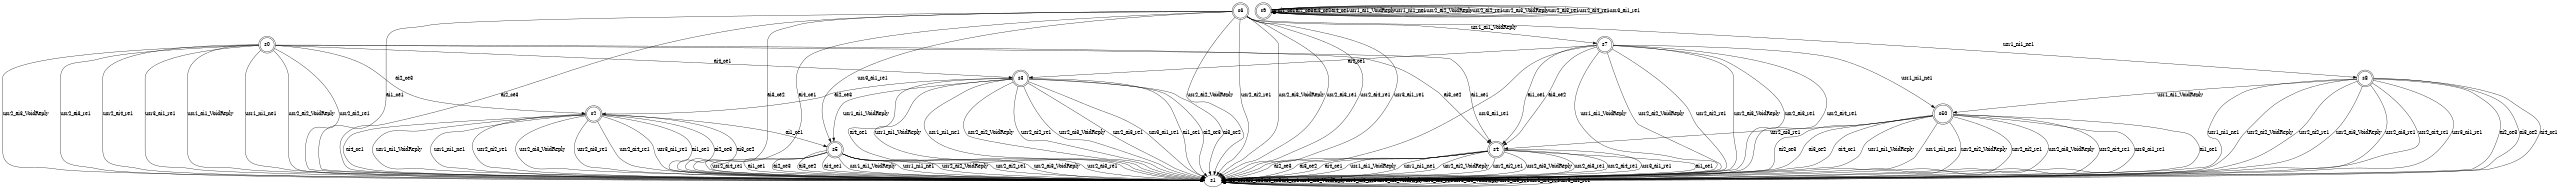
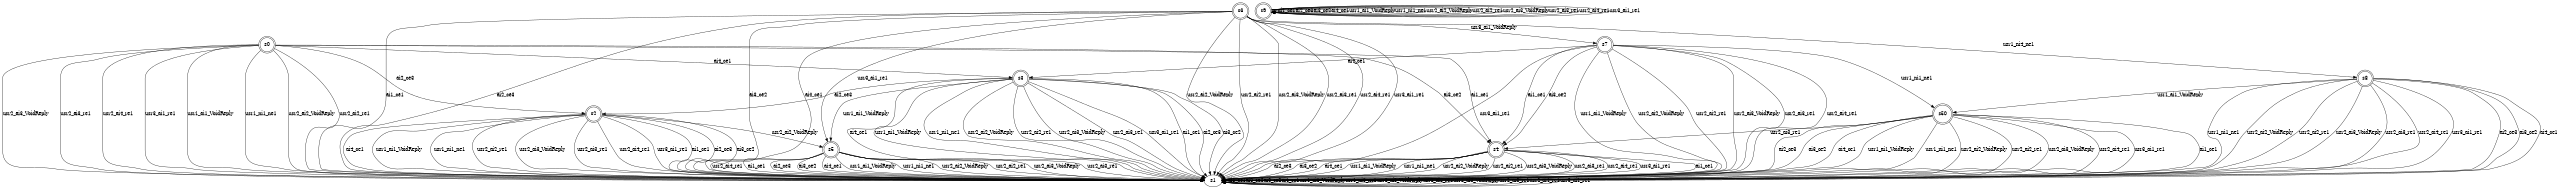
edge "s6" -> "s7": label "usr1_ai1_VoidReply" -> "usr8_ai1_VoidReply"
edge "s6" -> "s8": label "usr1_ni1_ne1" -> "usr1_ni4_ne1"
edge "s2" -> "s5": label "ai1_ce1" -> "usr2_ai2_VoidReply"
